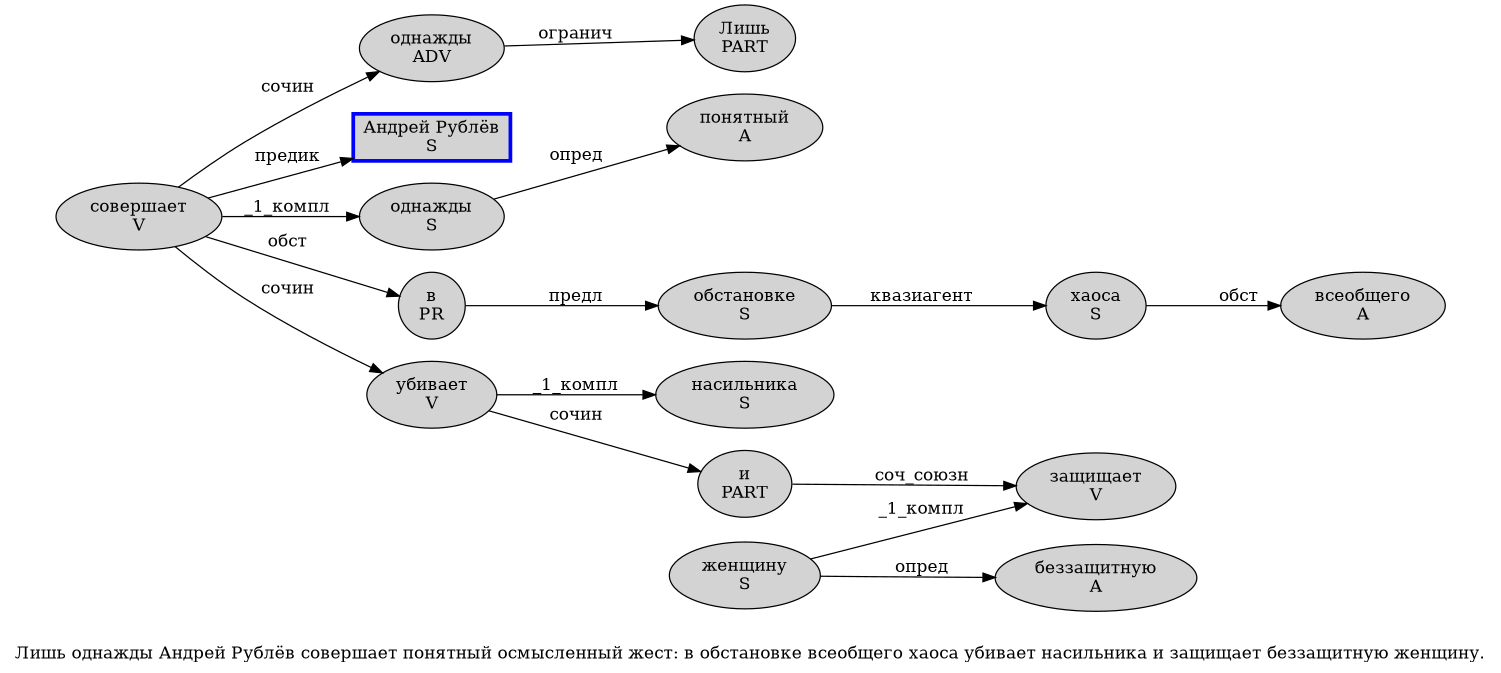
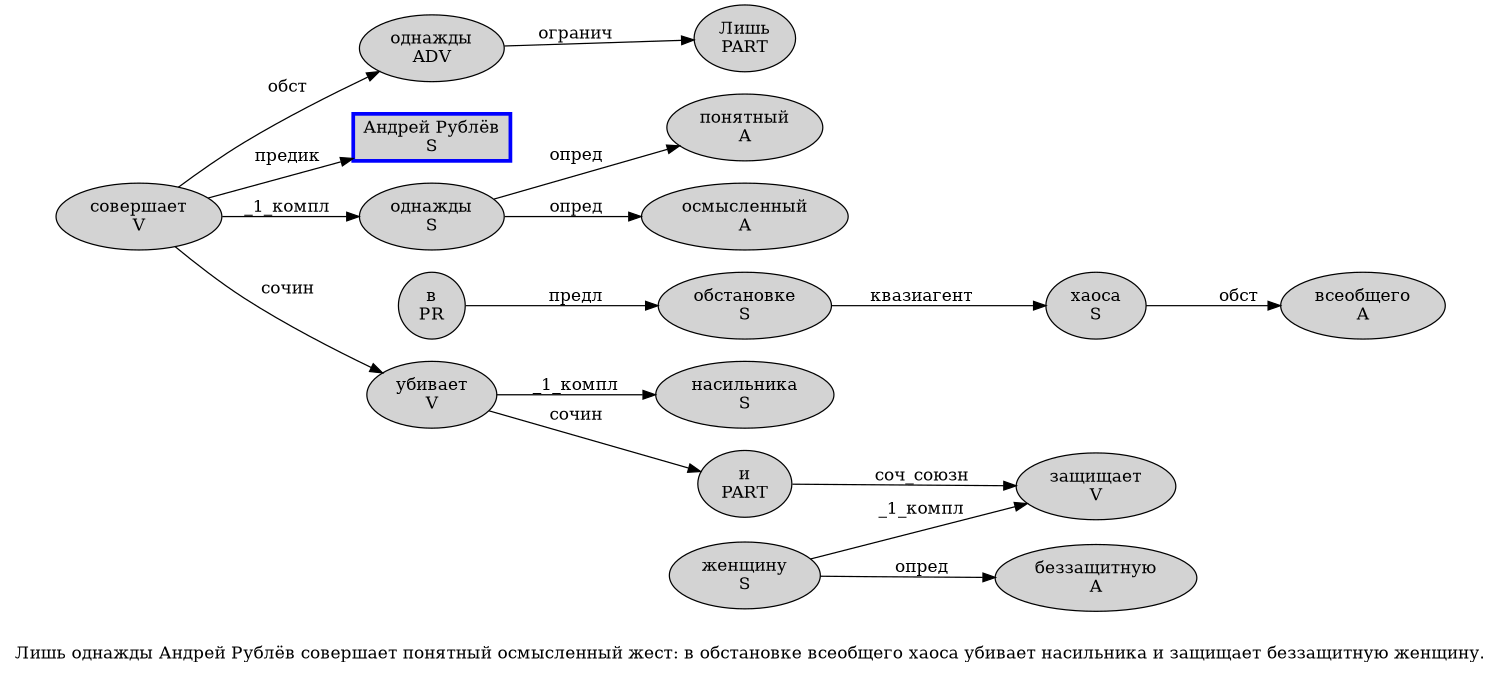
edge "совершает V" -> "однажды ADV": label "сочин" -> "обст"
node "осмысленный A": added
edge "совершает V" -> "в PR": removed, label "обст"
